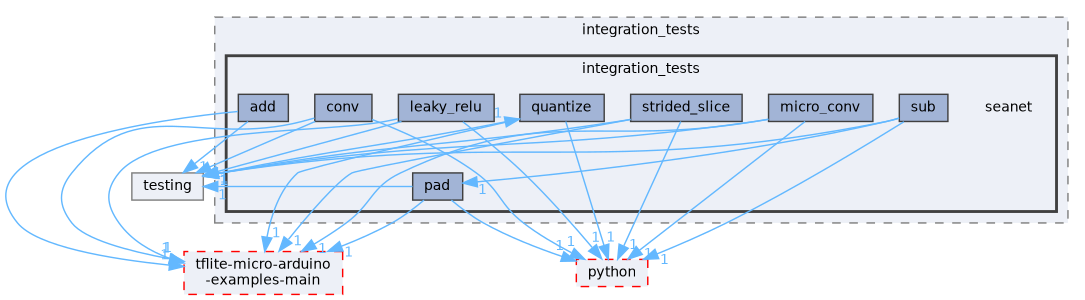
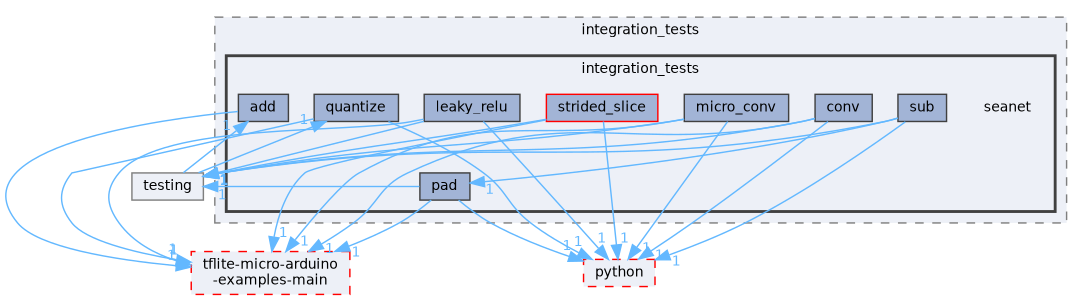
node "strided_slice": color grey25 -> red
edge "add" -> "testing": reversed
